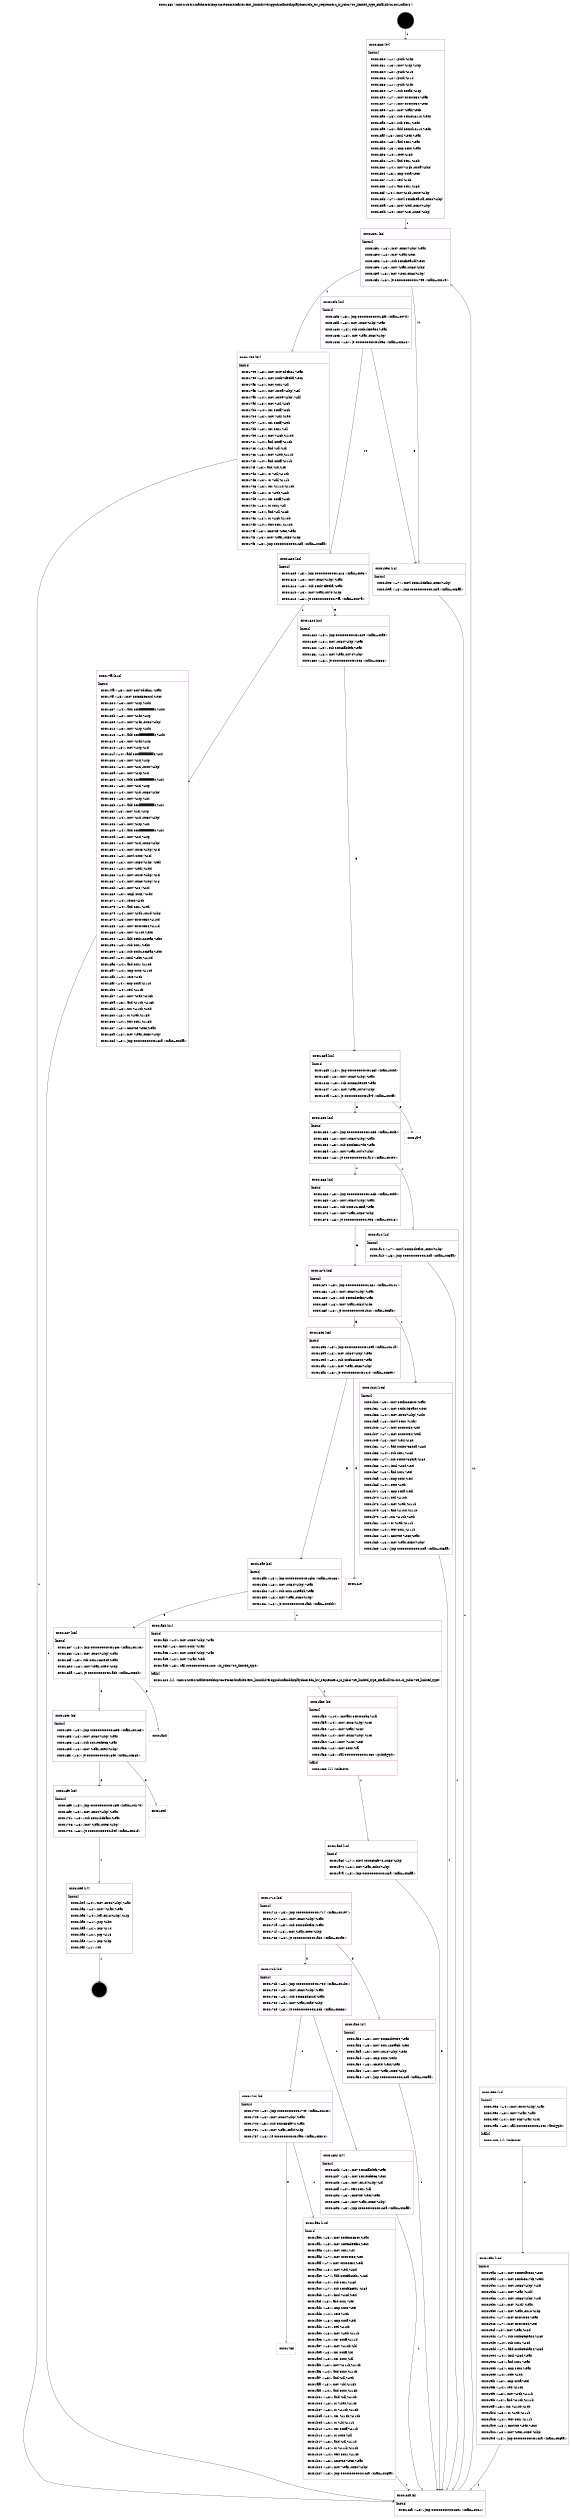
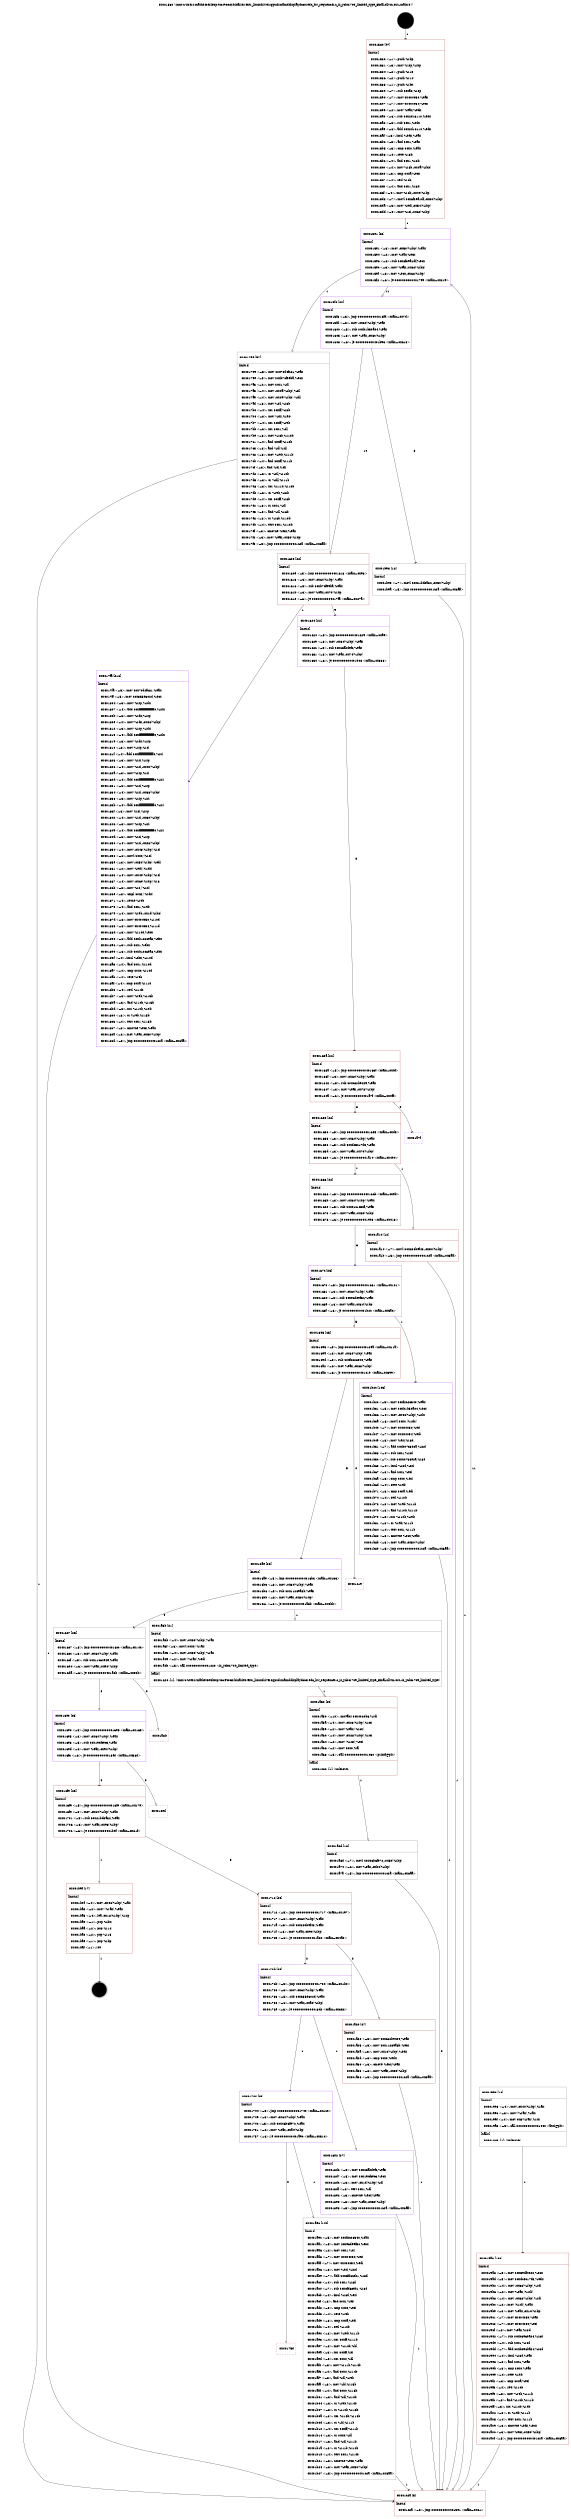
edge "0x4015e1 [23]" -> "0x401b93 [12]": now "0x4015e1 [23]" -> "0x4015f8 [22]"
edge "0x4016f9 [25]" -> "0x401712 [25]": added, label "3"
